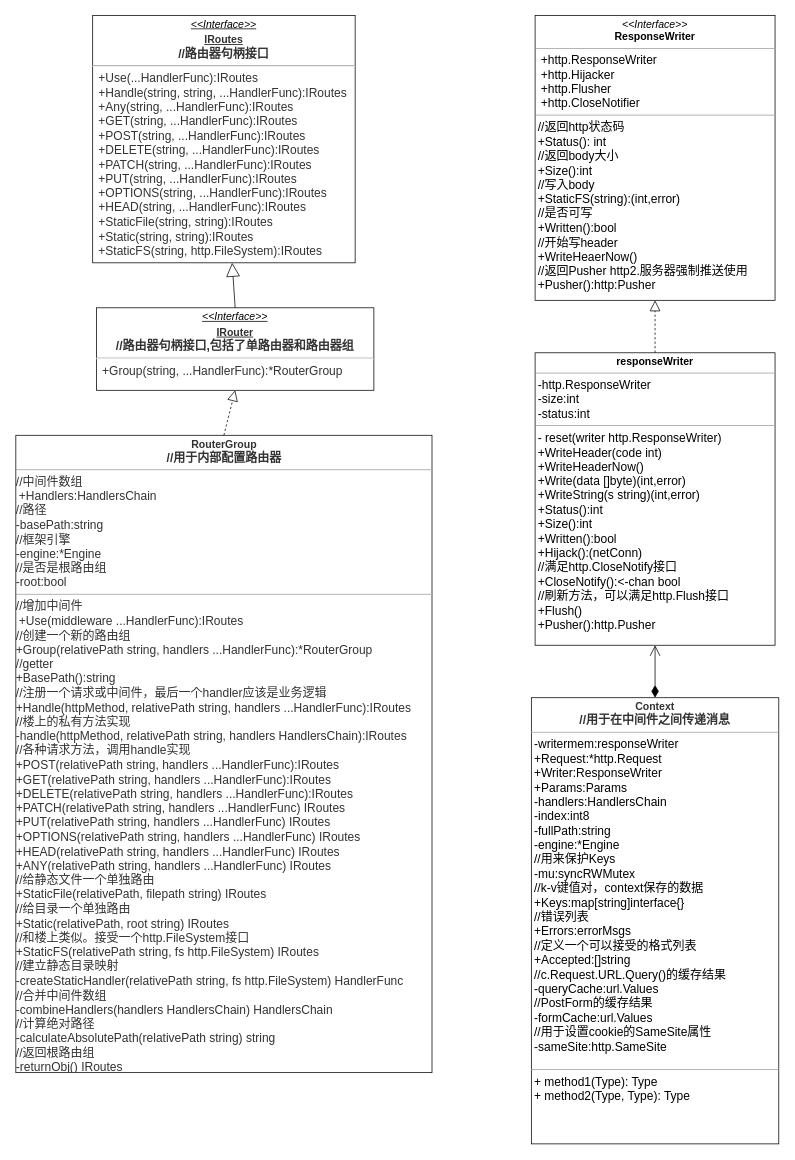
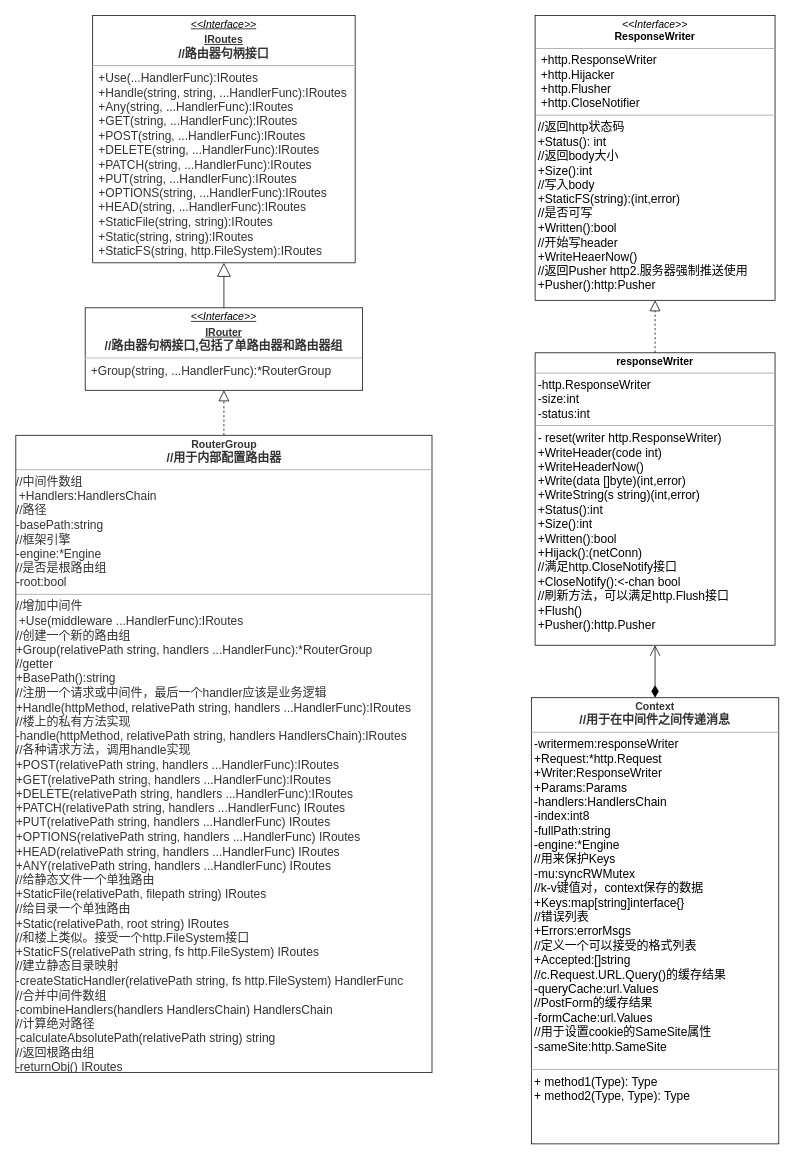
node "<<Interface>> IRouter //路由器句柄接口,包括了单路由器和路由器组 +Group(string, ...HandlerFunc):*RouterGroup": moved (235, 349) -> (224, 349)
